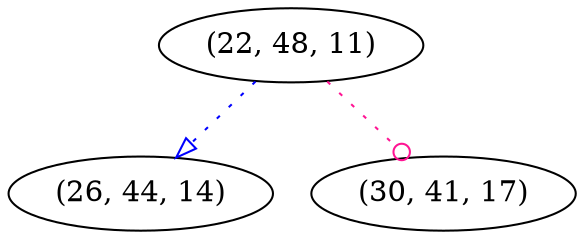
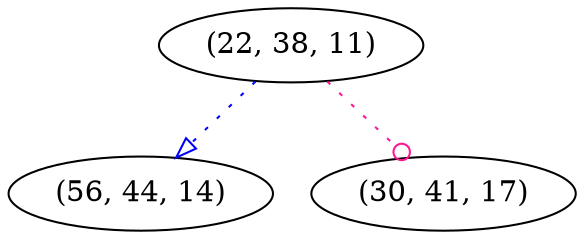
node "(22, 48, 11)": label "(22, 48, 11)" -> "(22, 38, 11)"
node "(26, 44, 14)": label "(26, 44, 14)" -> "(56, 44, 14)"
